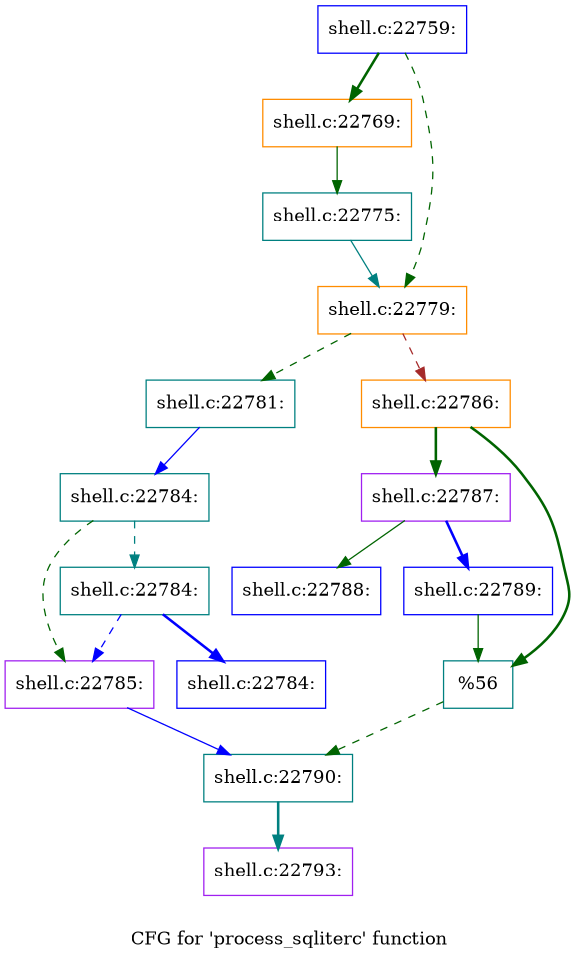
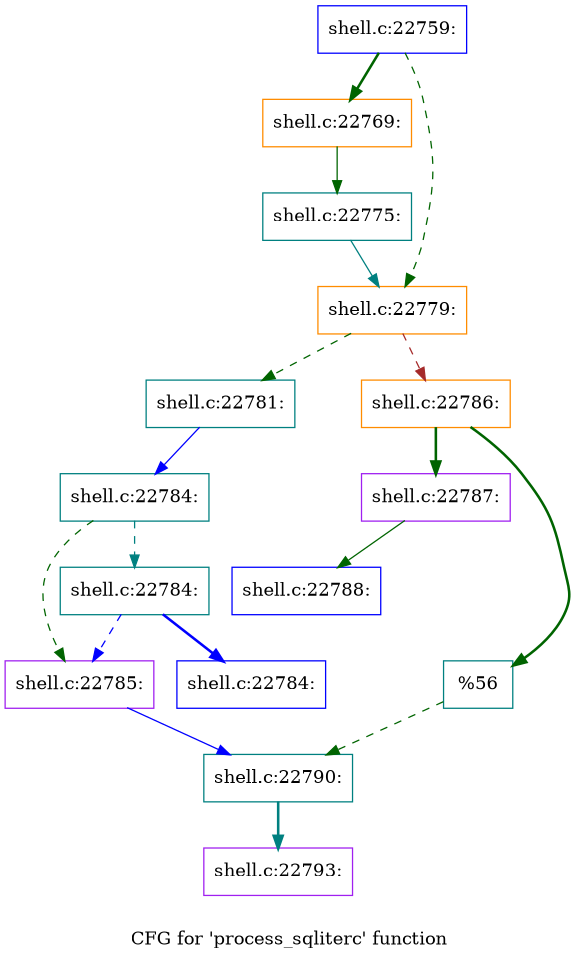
node "shell.c:22789:": removed
